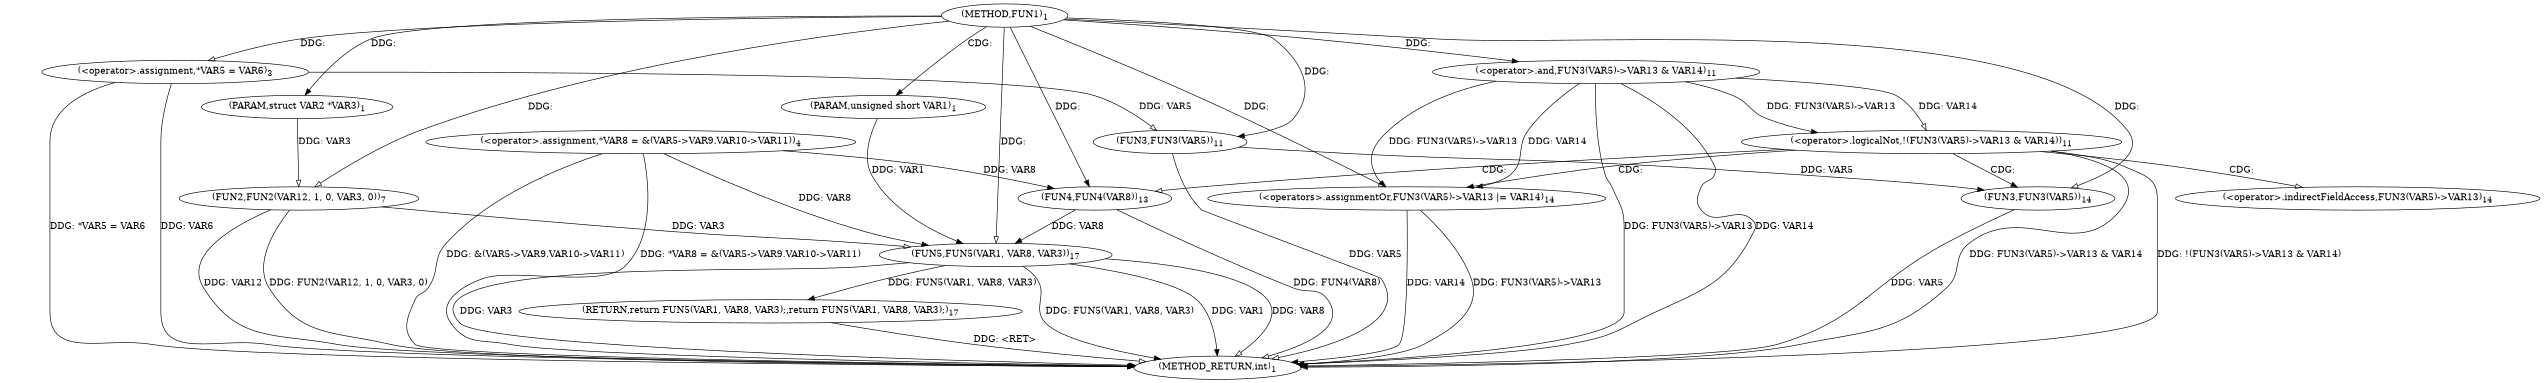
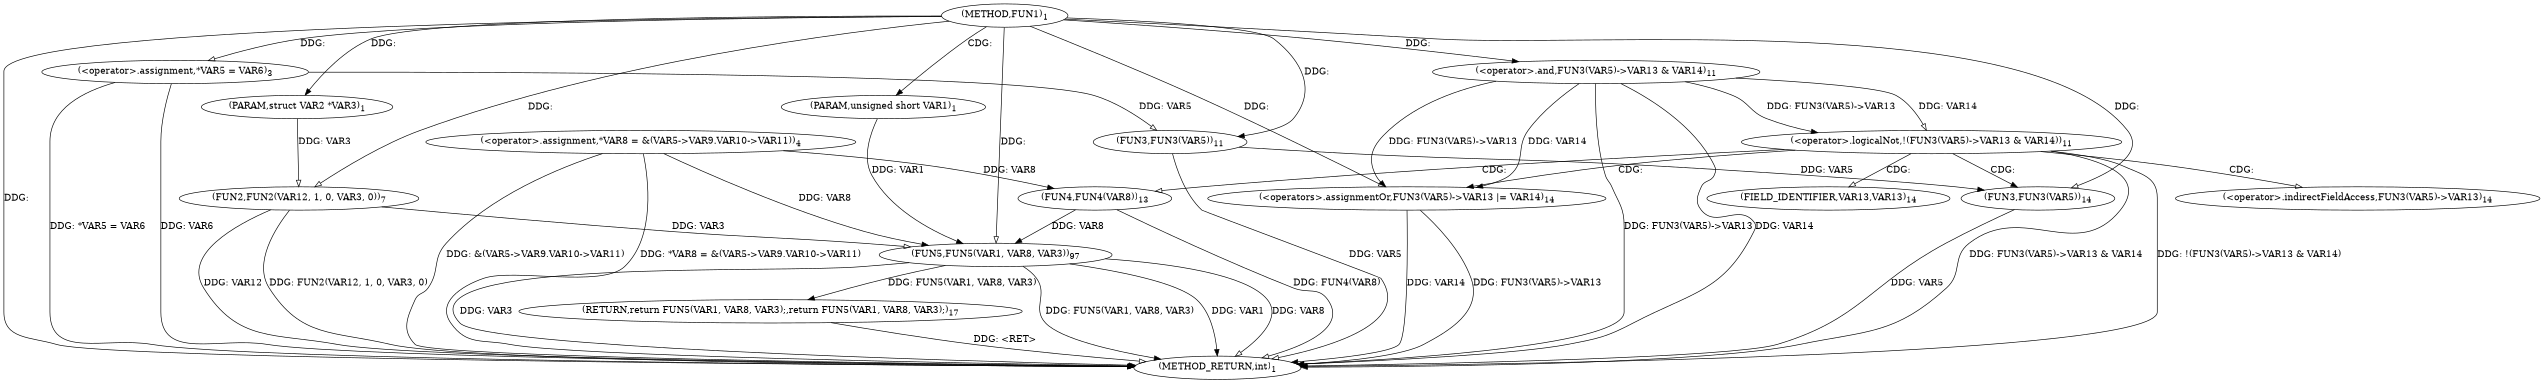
edge "(METHOD,FUN1)" -> "(FUN4,FUN4(VAR8))": now "(METHOD,FUN1)" -> "(METHOD_RETURN,int)"
node "(FIELD_IDENTIFIER,VAR13,VAR13)": added
node "(FUN5,FUN5(VAR1, VAR8, VAR3))": text "17" -> "97"
